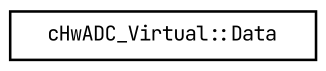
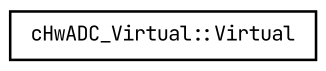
node "cHwADC_Virtual::Data": label "cHwADC_Virtual::Data" -> "cHwADC_Virtual::Virtual"
